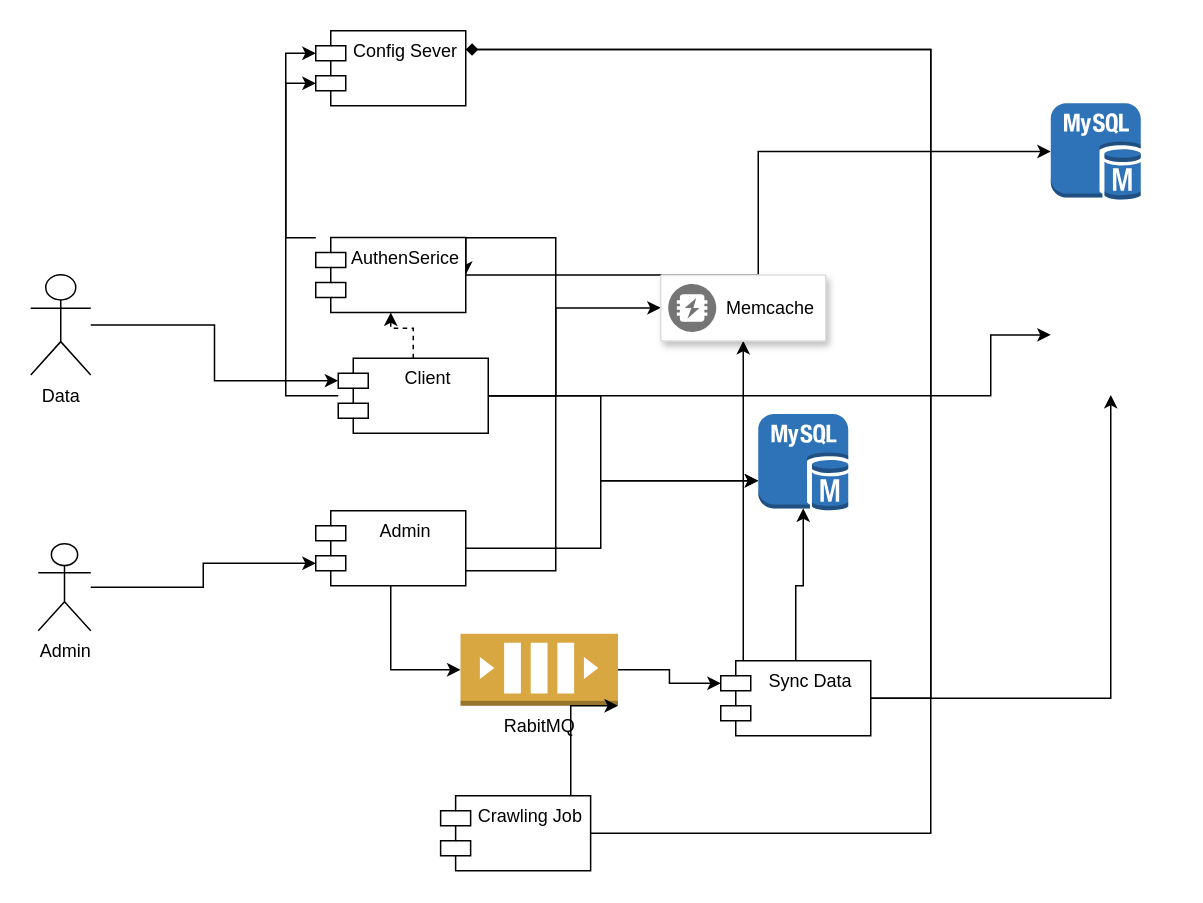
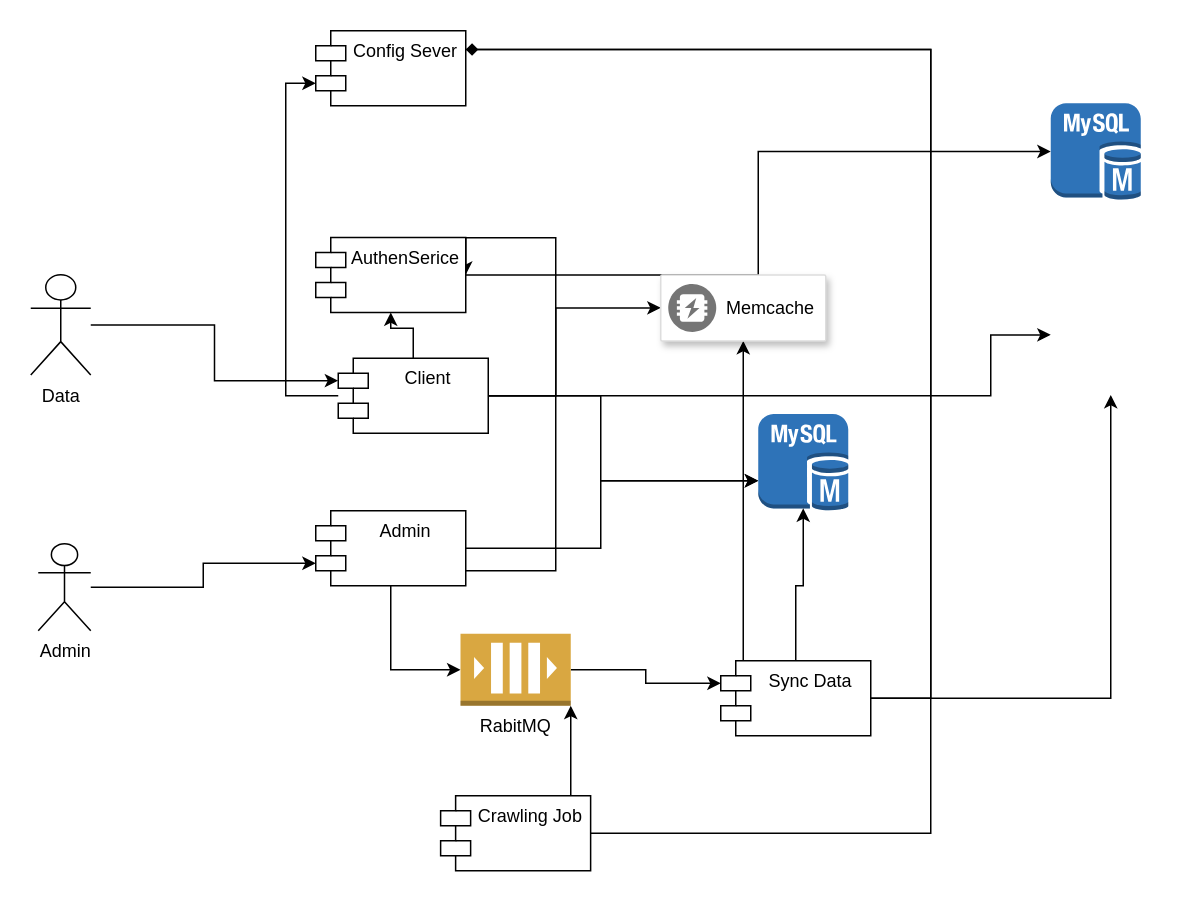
edge "AuthenSerice" -> "Config Sever": removed
edge "Client" -> "AuthenSerice": style dashed -> solid
node "RabitMQ": size 158x72 -> 110x72
